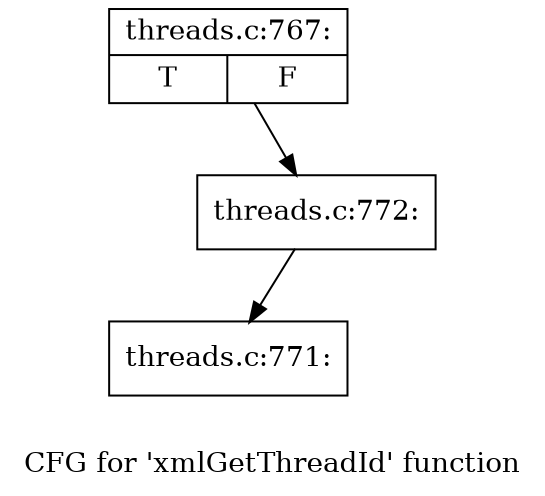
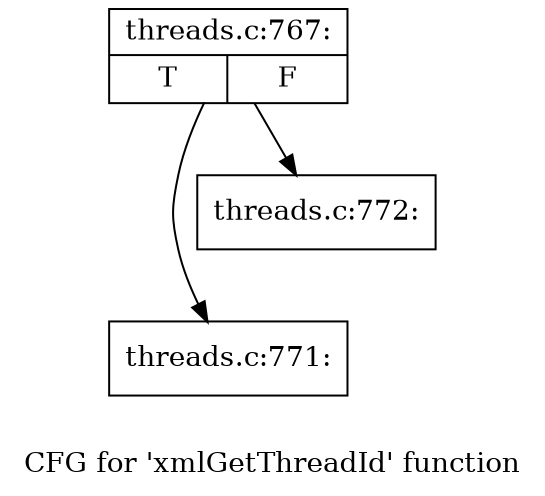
edge "threads.c:772:" -> "threads.c:771:": now "threads.c:767:" -> "threads.c:771:"
